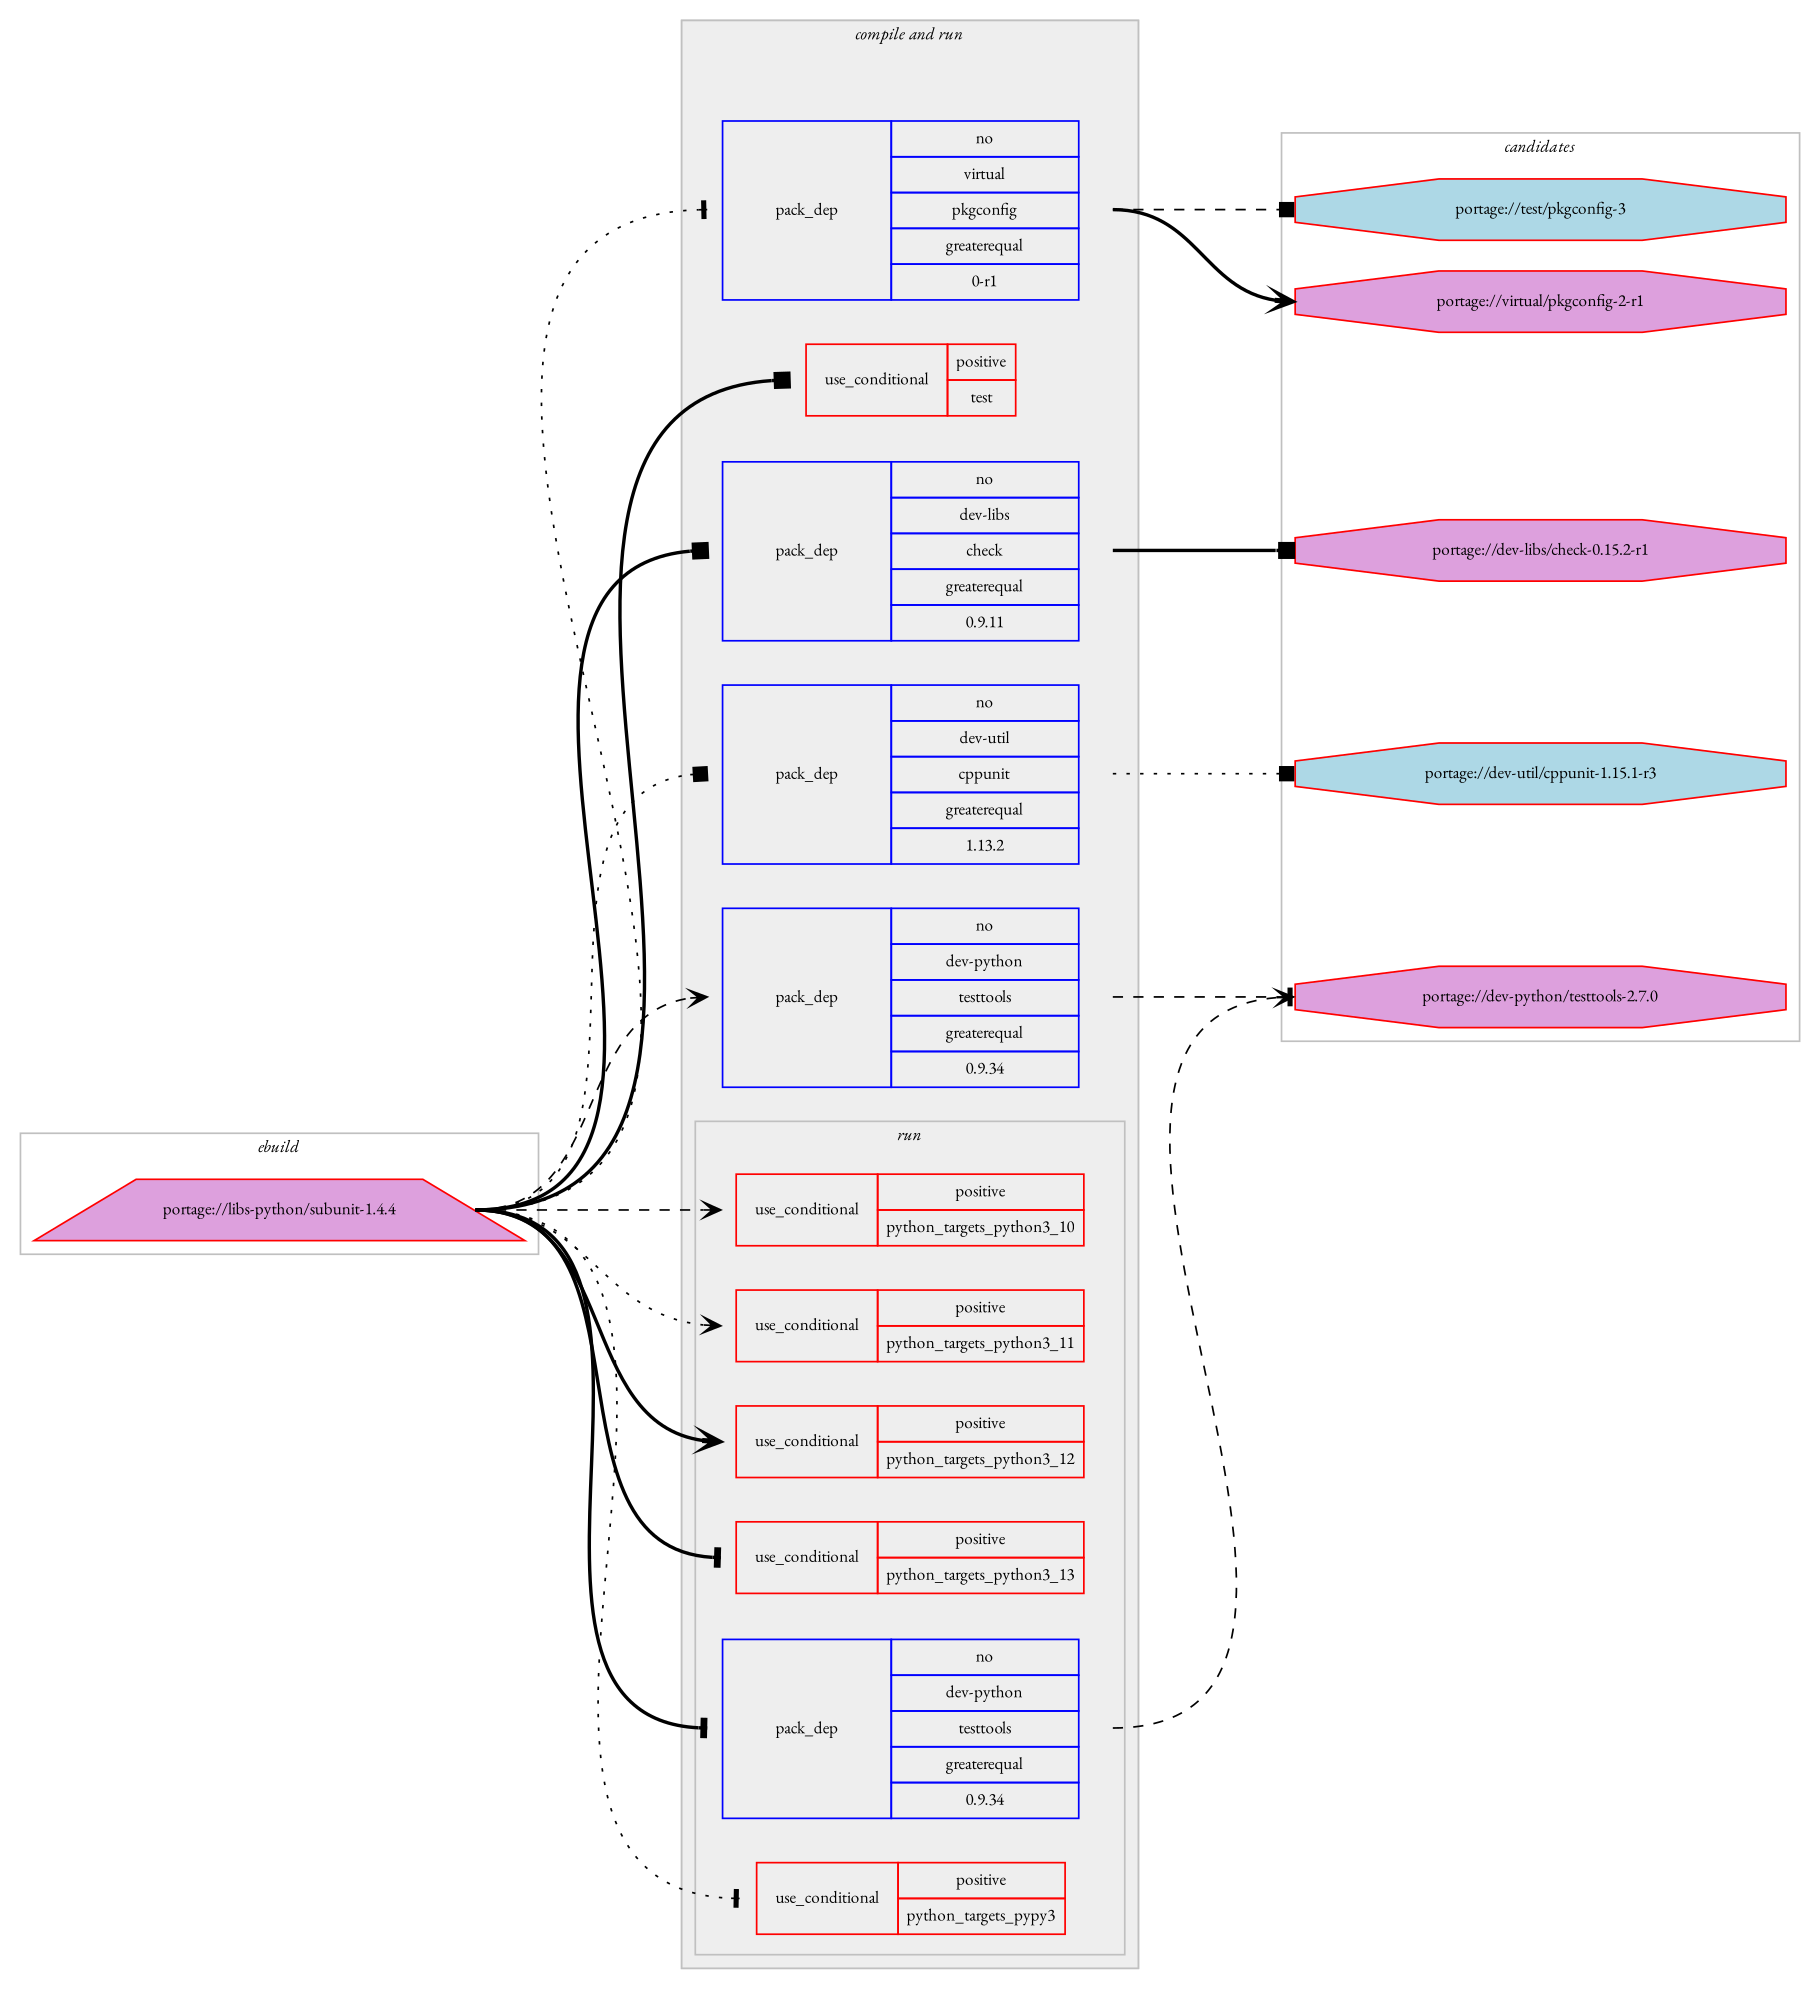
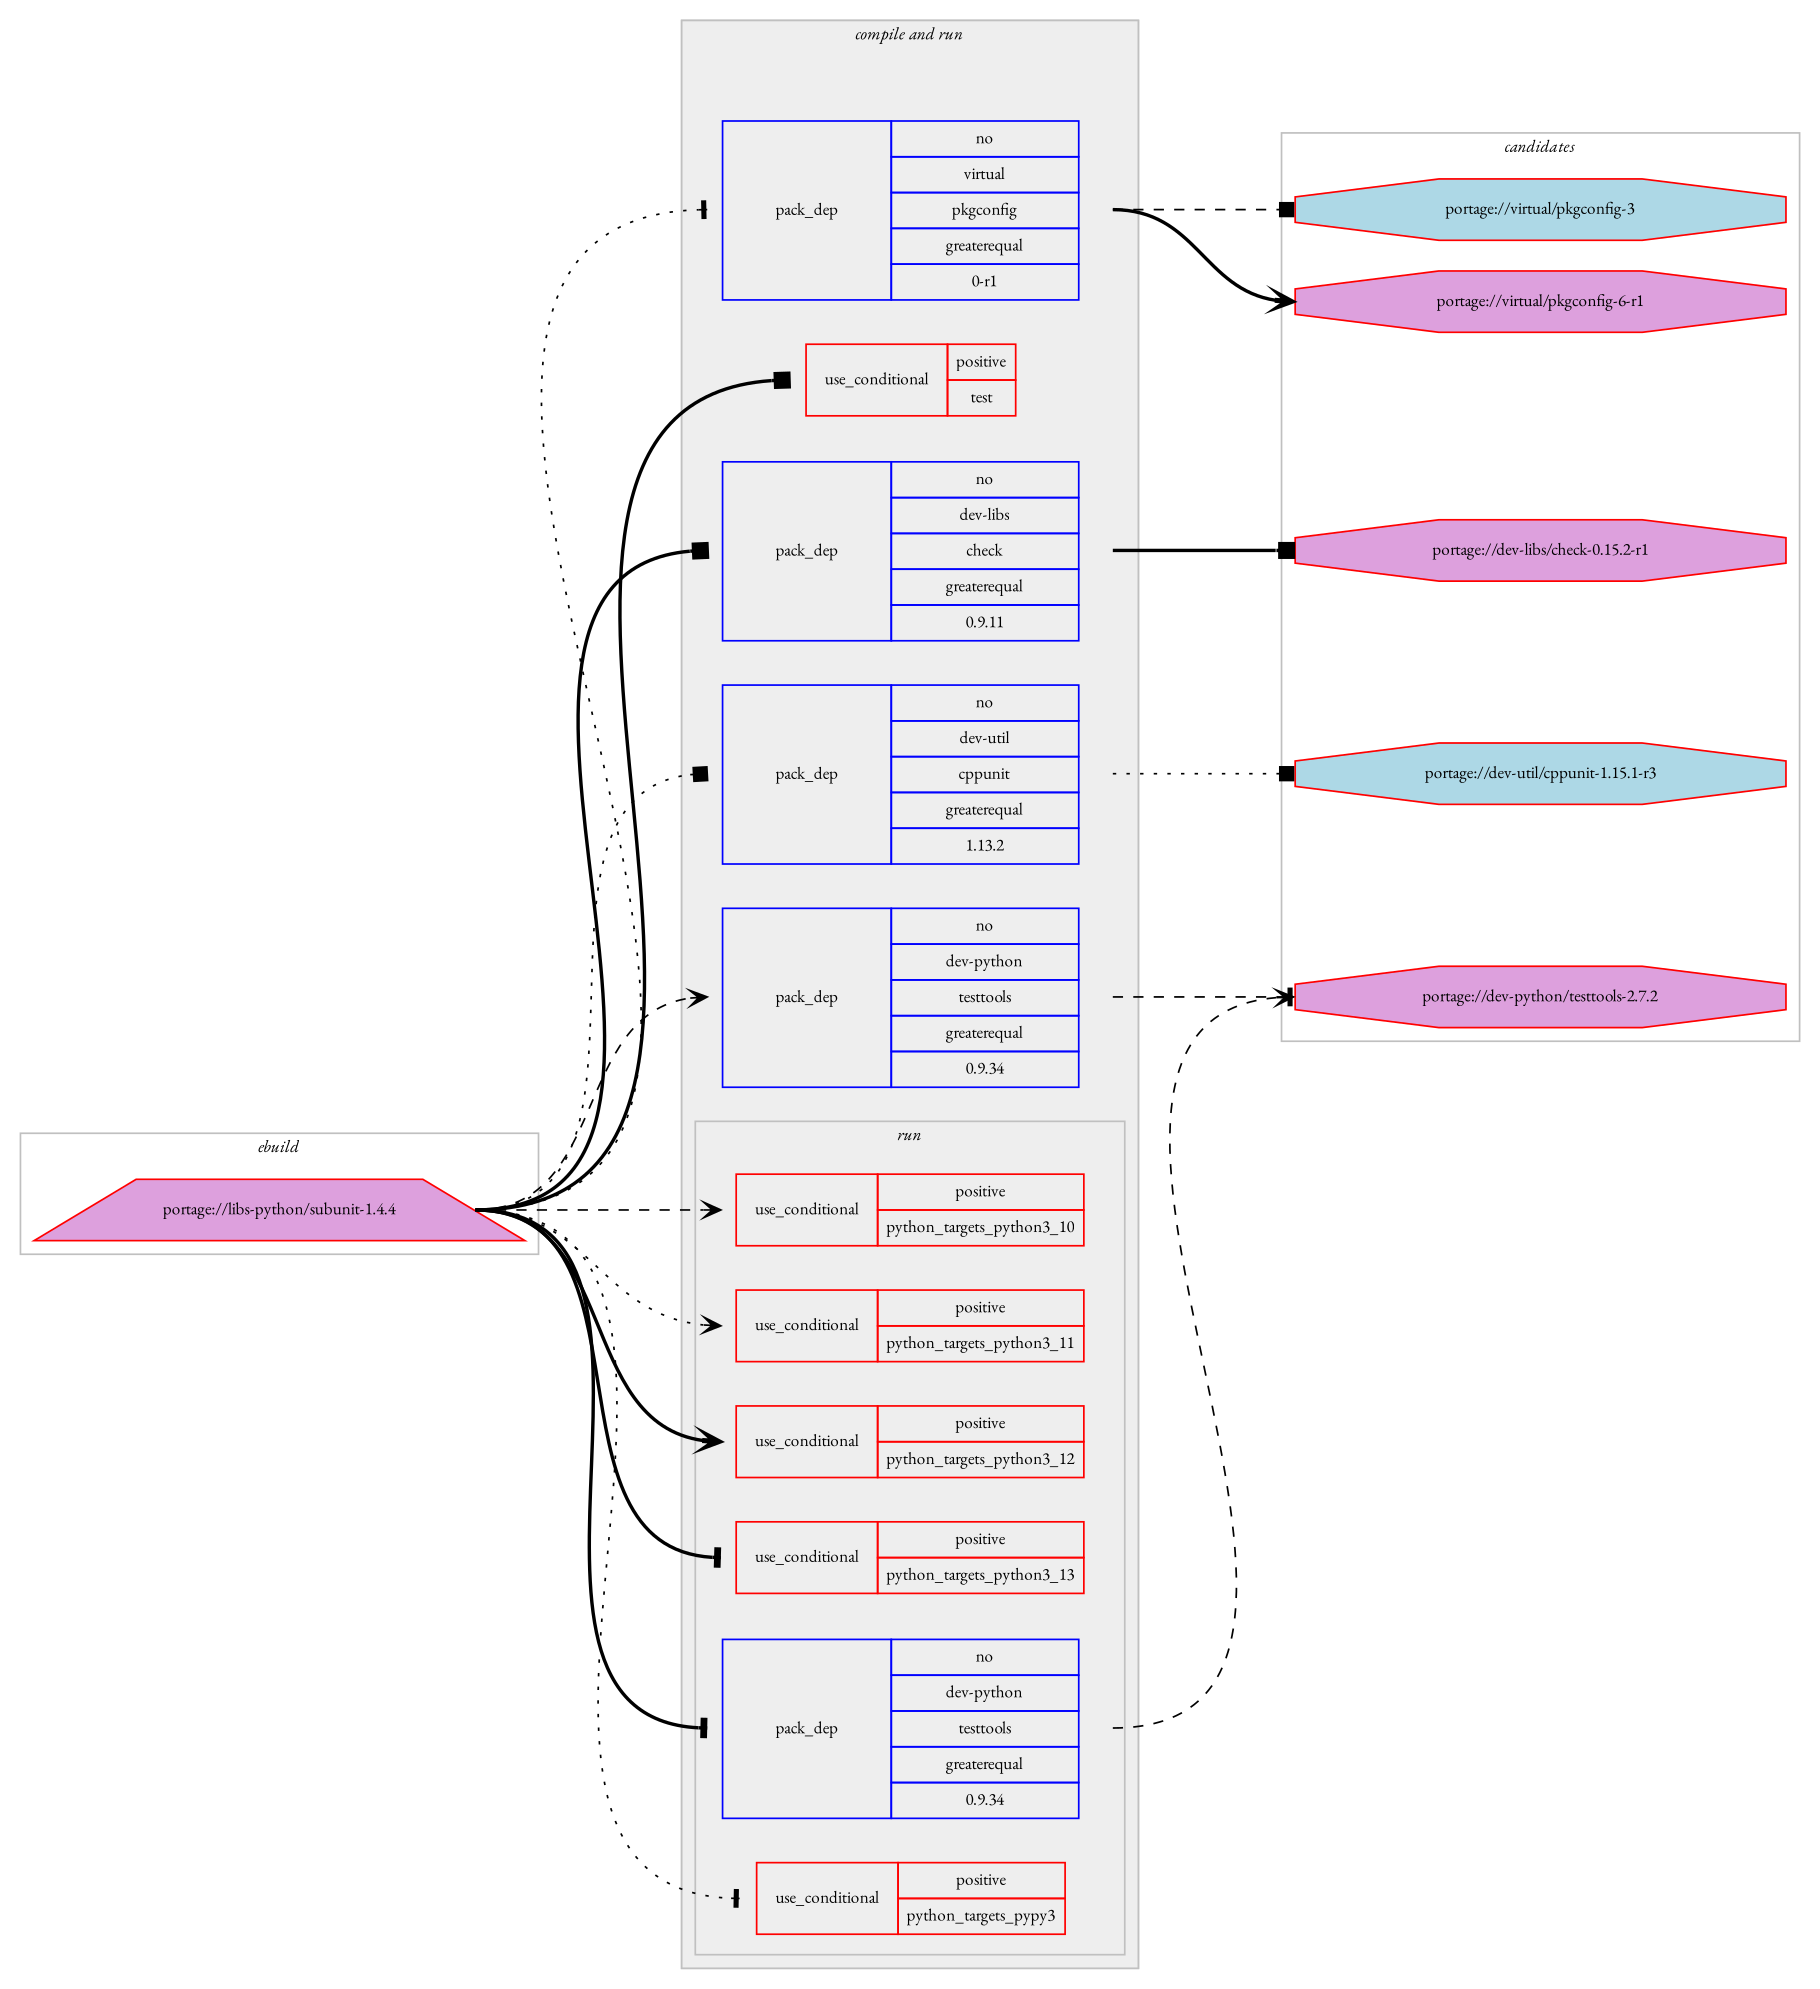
node "portage://test/pkgconfig-3": label "portage://test/pkgconfig-3" -> "portage://virtual/pkgconfig-3"
node "portage://virtual/pkgconfig-2-r1": label "portage://virtual/pkgconfig-2-r1" -> "portage://virtual/pkgconfig-6-r1"
node "portage://dev-python/testtools-2.7.0": label "portage://dev-python/testtools-2.7.0" -> "portage://dev-python/testtools-2.7.2"
